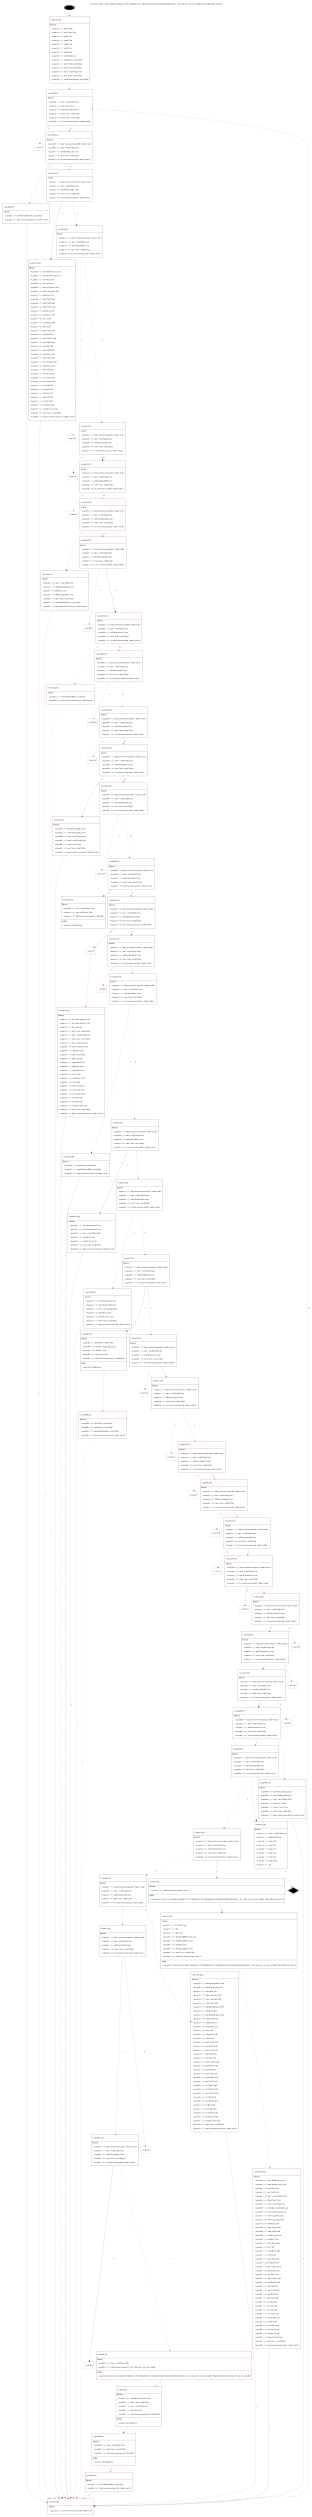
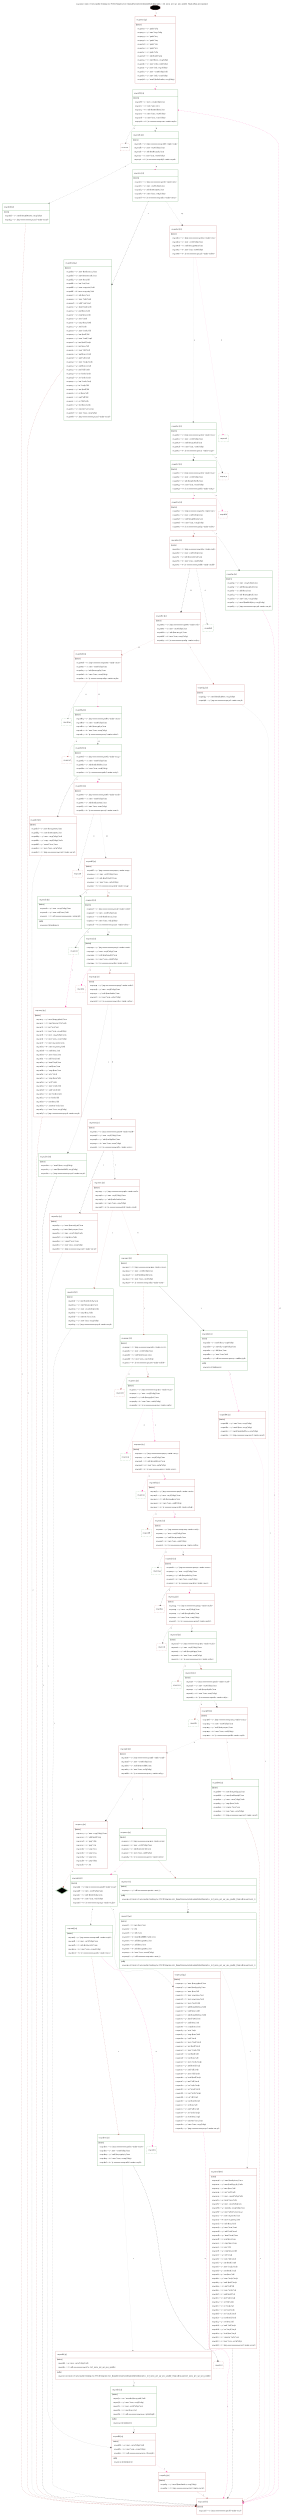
edge "0x401d50 [27]" -> "0x4023cd [5]": now "0x401d50 [27]" -> "0x401f88 [15]"
